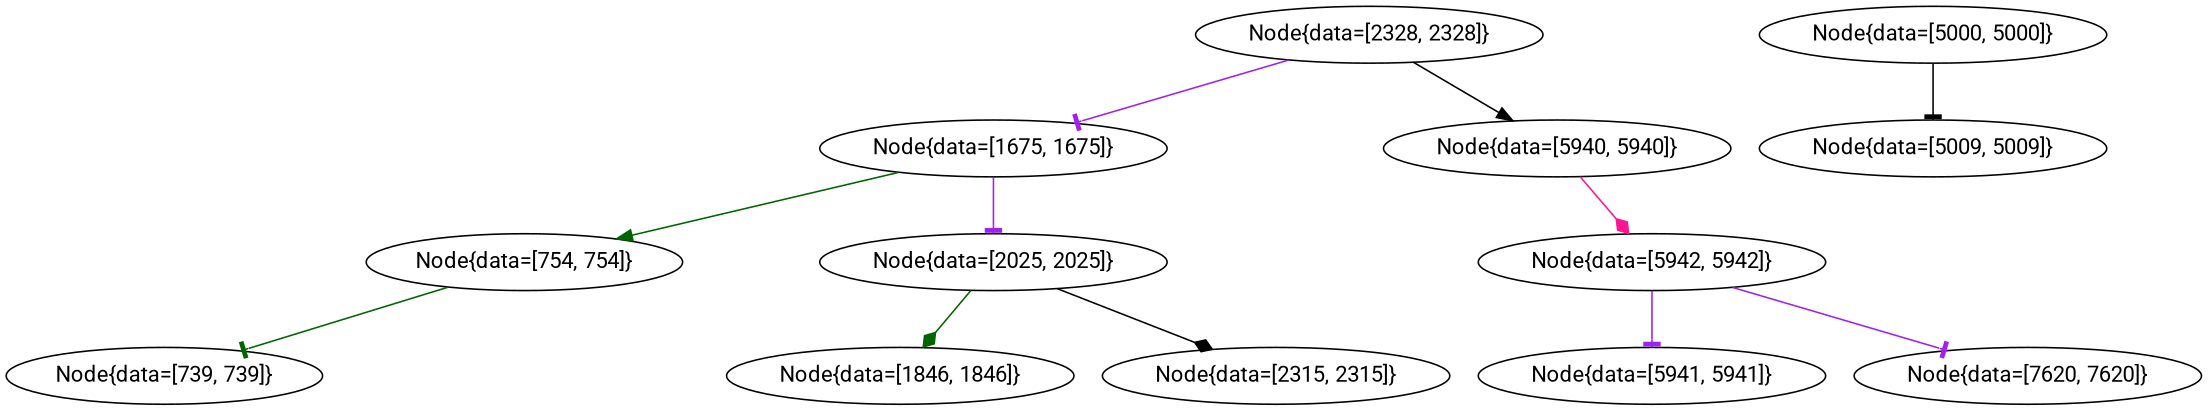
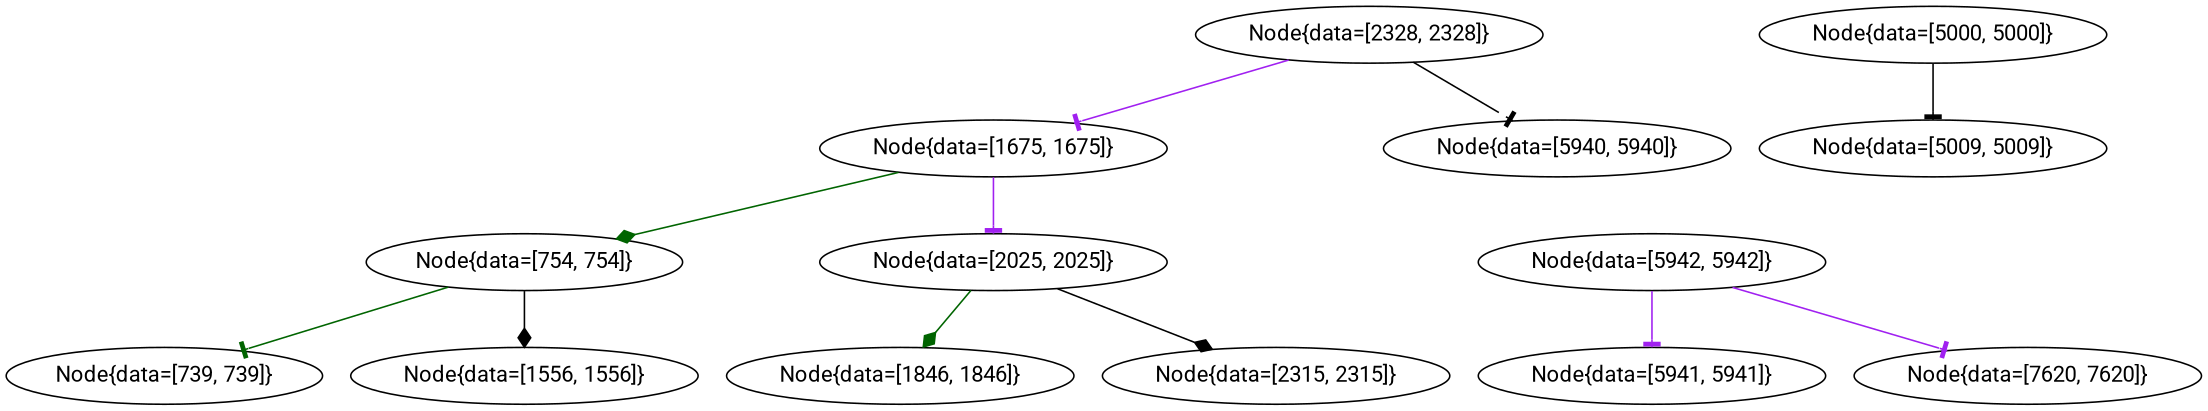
edge "Node{data=[2328, 2328]}" -> "Node{data=[5940, 5940]}": arrowhead normal -> tee
edge "Node{data=[5940, 5940]}" -> "Node{data=[5942, 5942]}": removed
edge "Node{data=[1675, 1675]}" -> "Node{data=[754, 754]}": arrowhead normal -> diamond
node "Node{data=[1556, 1556]}": added
